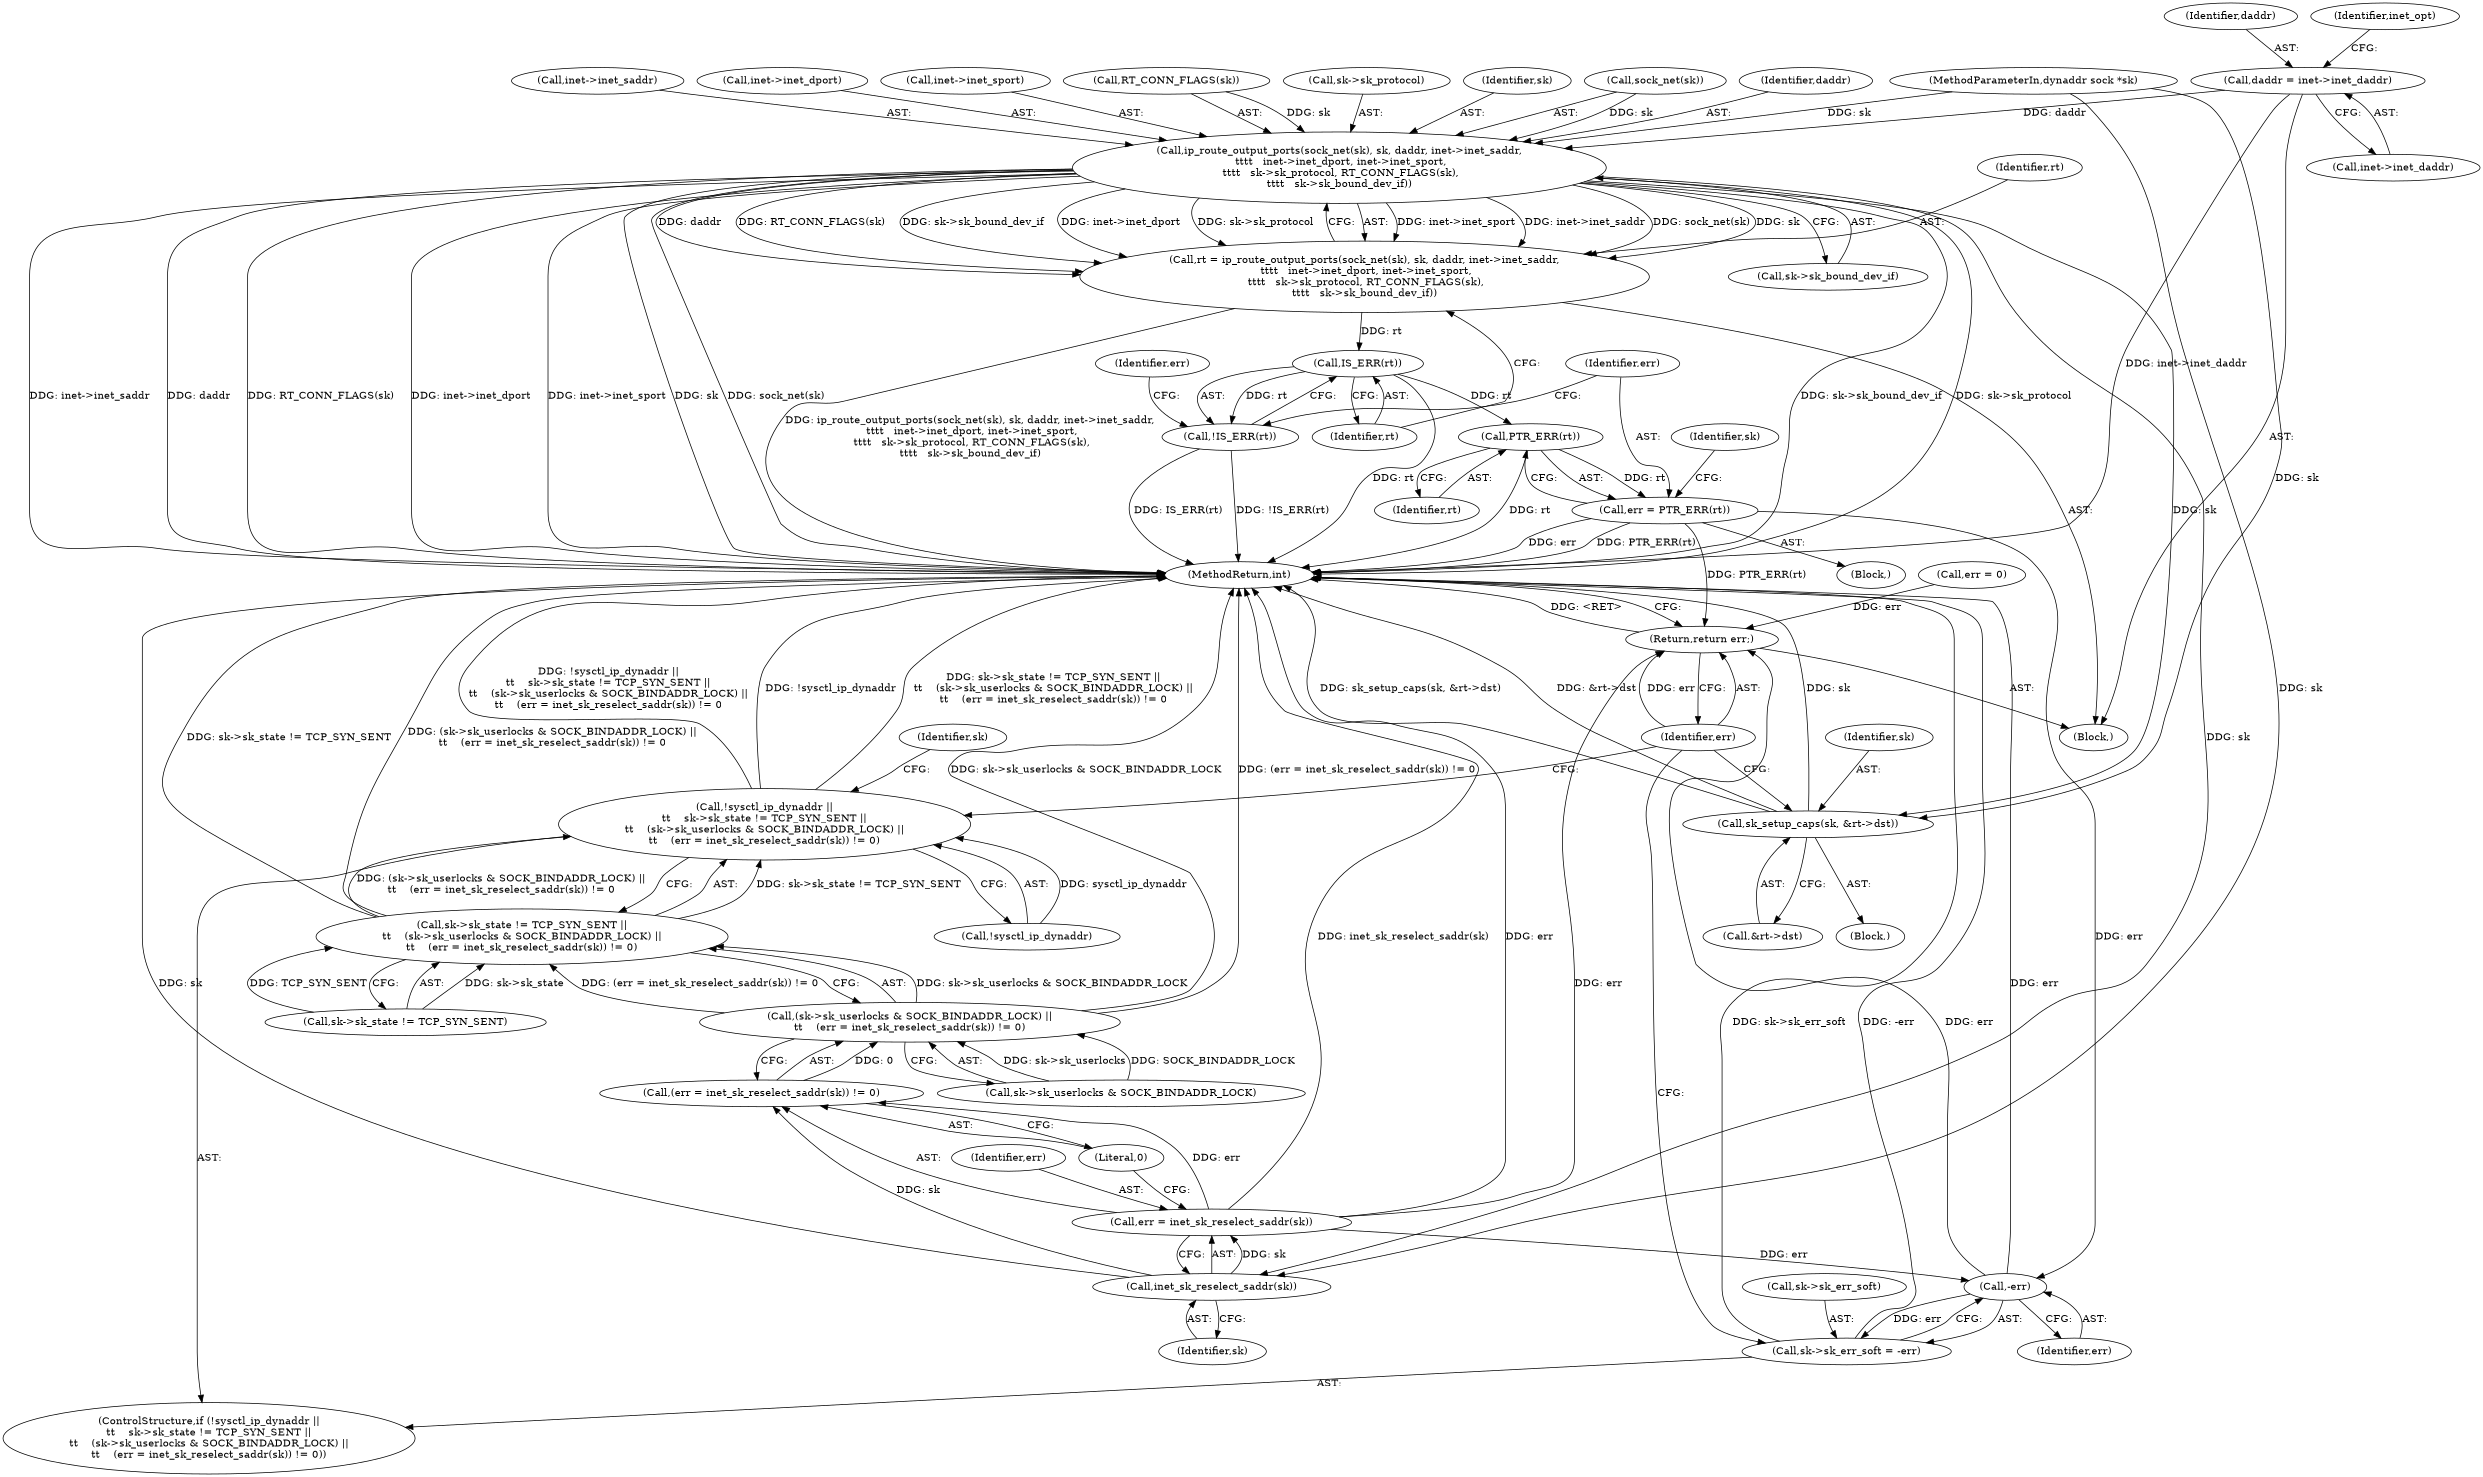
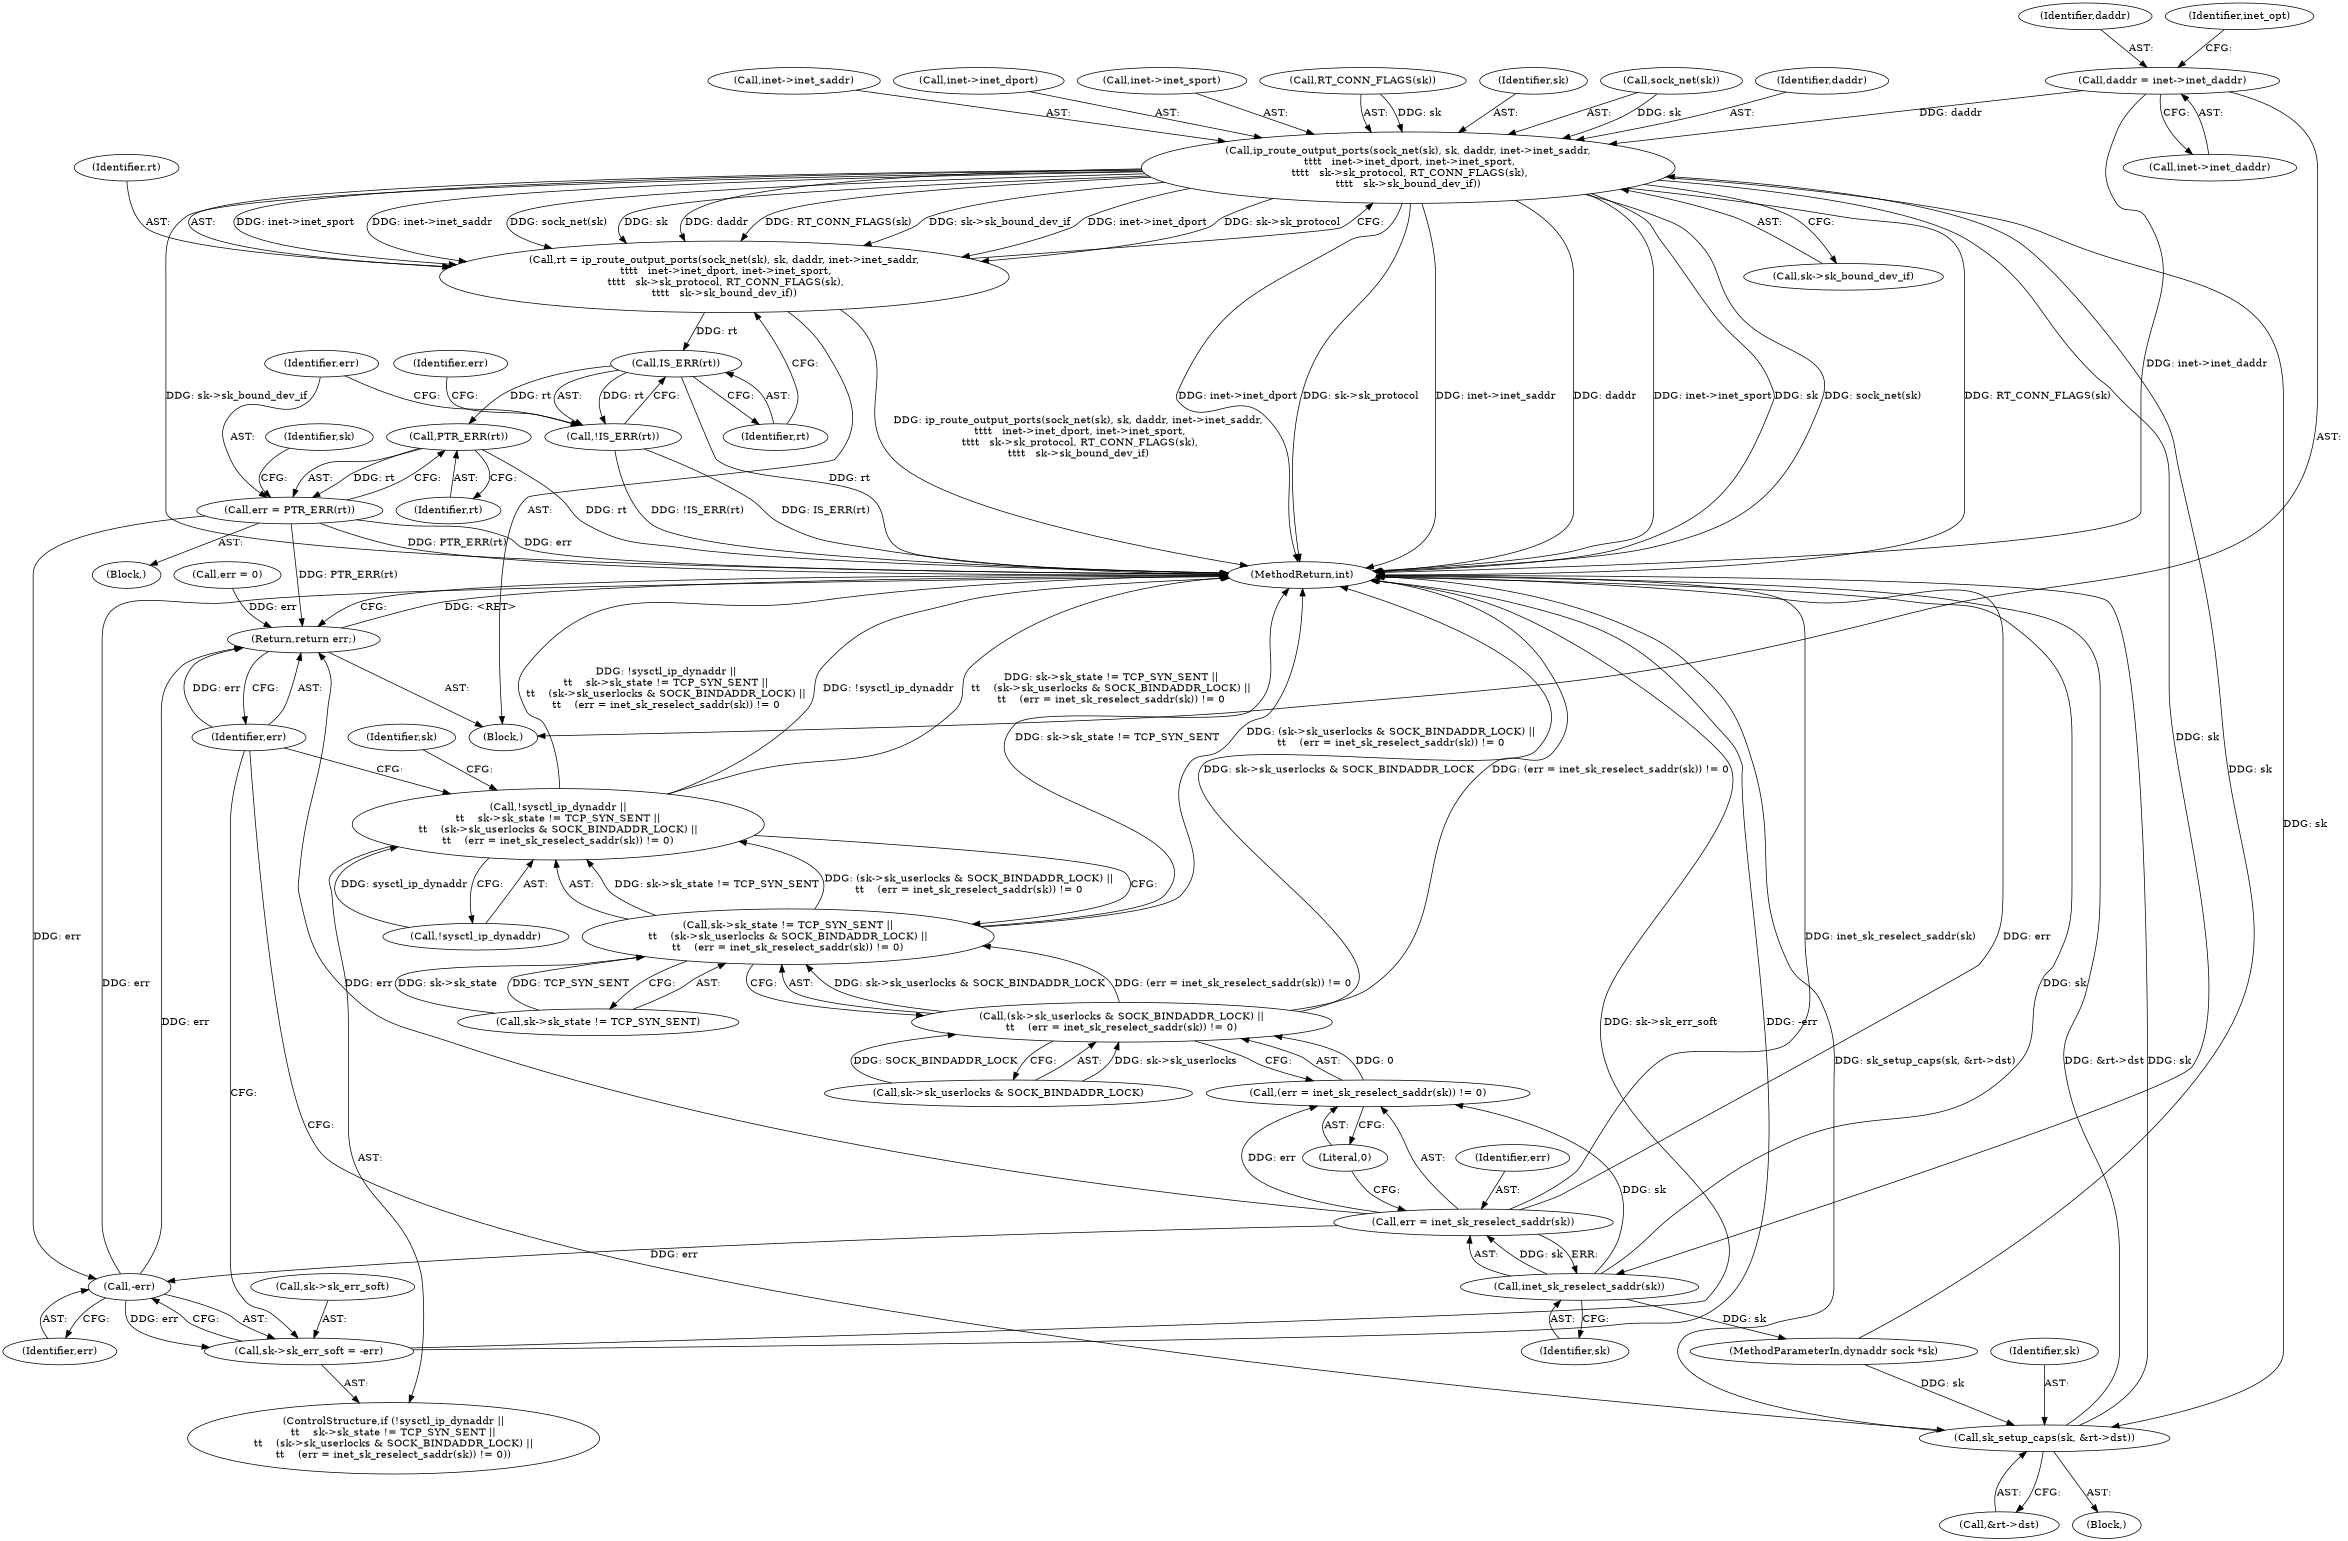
node "(Call,sk->sk_protocol)": removed
edge "(MethodParameterIn,dynaddr sock *sk)" -> "(Call,inet_sk_reselect_saddr(sk))": reversed
edge "(Call,err = inet_sk_reselect_saddr(sk))" -> "(Call,inet_sk_reselect_saddr(sk))": label "CFG: " -> "ERR: "
